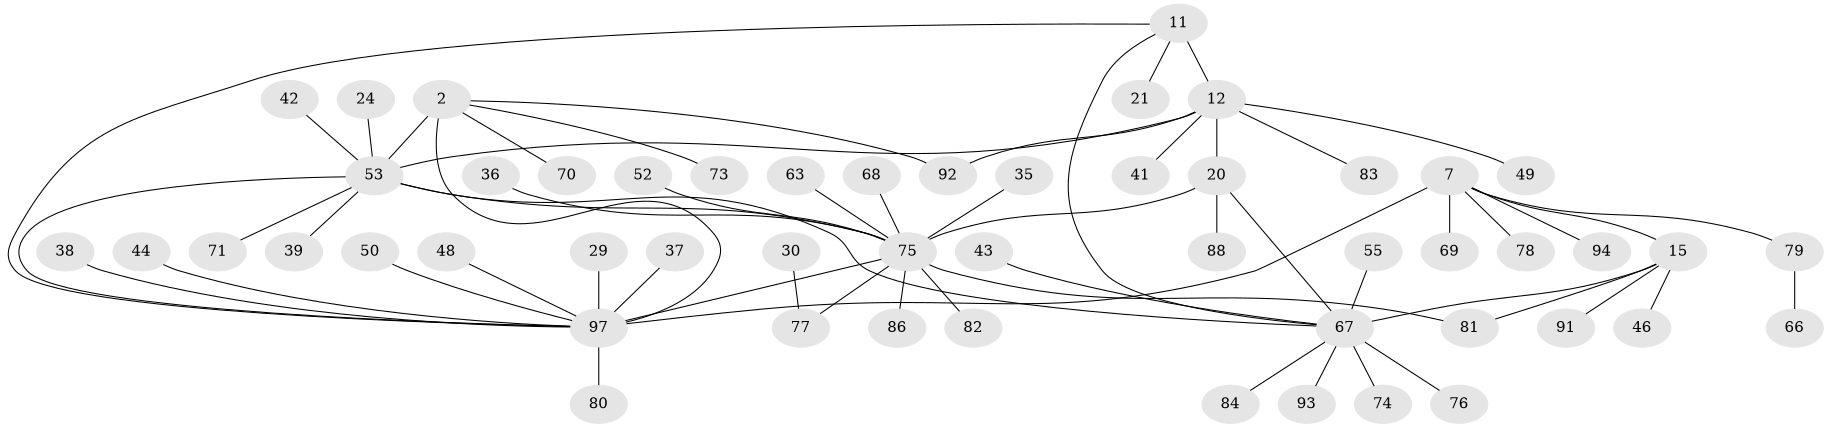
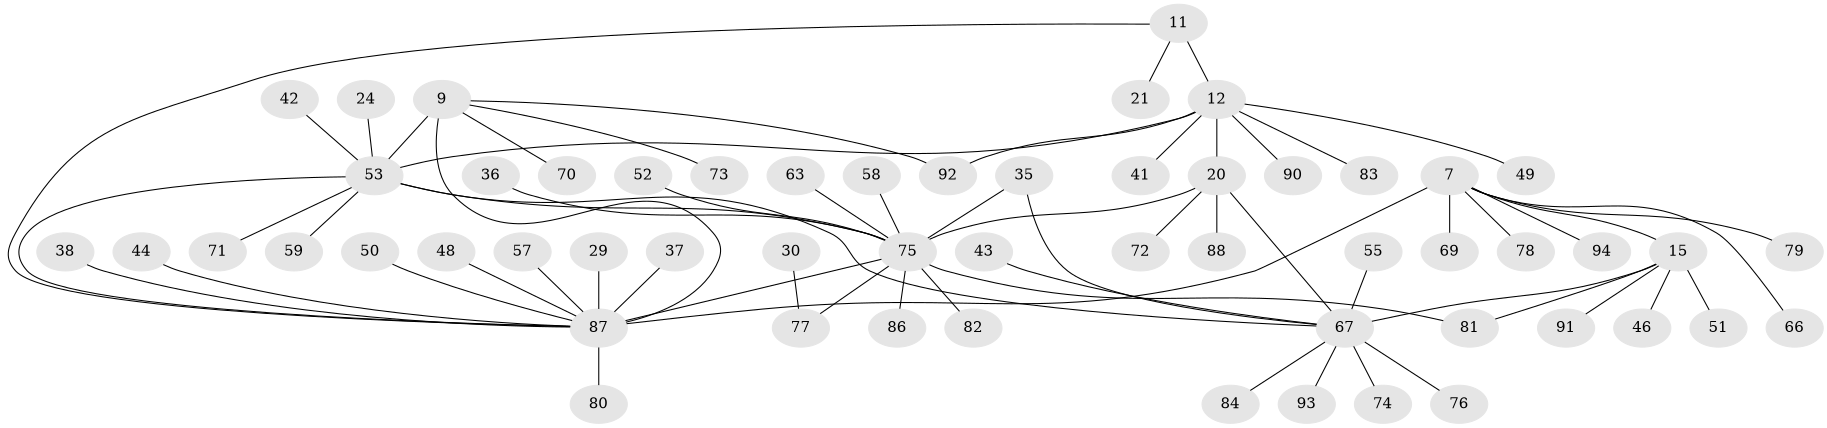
node "2": label "2" -> "9"
node "68": label "68" -> "58"
node "90": added
edge "11" -- "67": now "35" -- "67"
node "39": label "39" -> "59"
node "57": added
node "72": added
edge "79" -- "66": now "7" -- "66"
node "97": label "97" -> "87"
node "51": added
